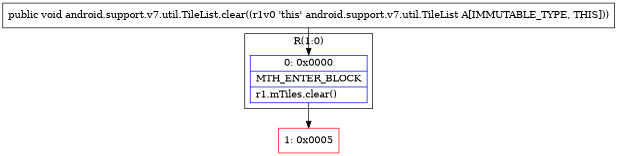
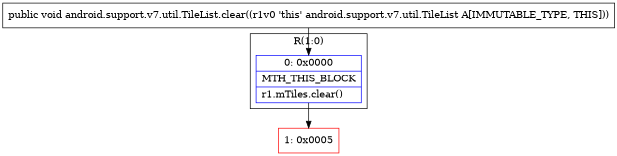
node "0: 0x0000": text "MTH_ENTER_BLOCK" -> "MTH_THIS_BLOCK"
